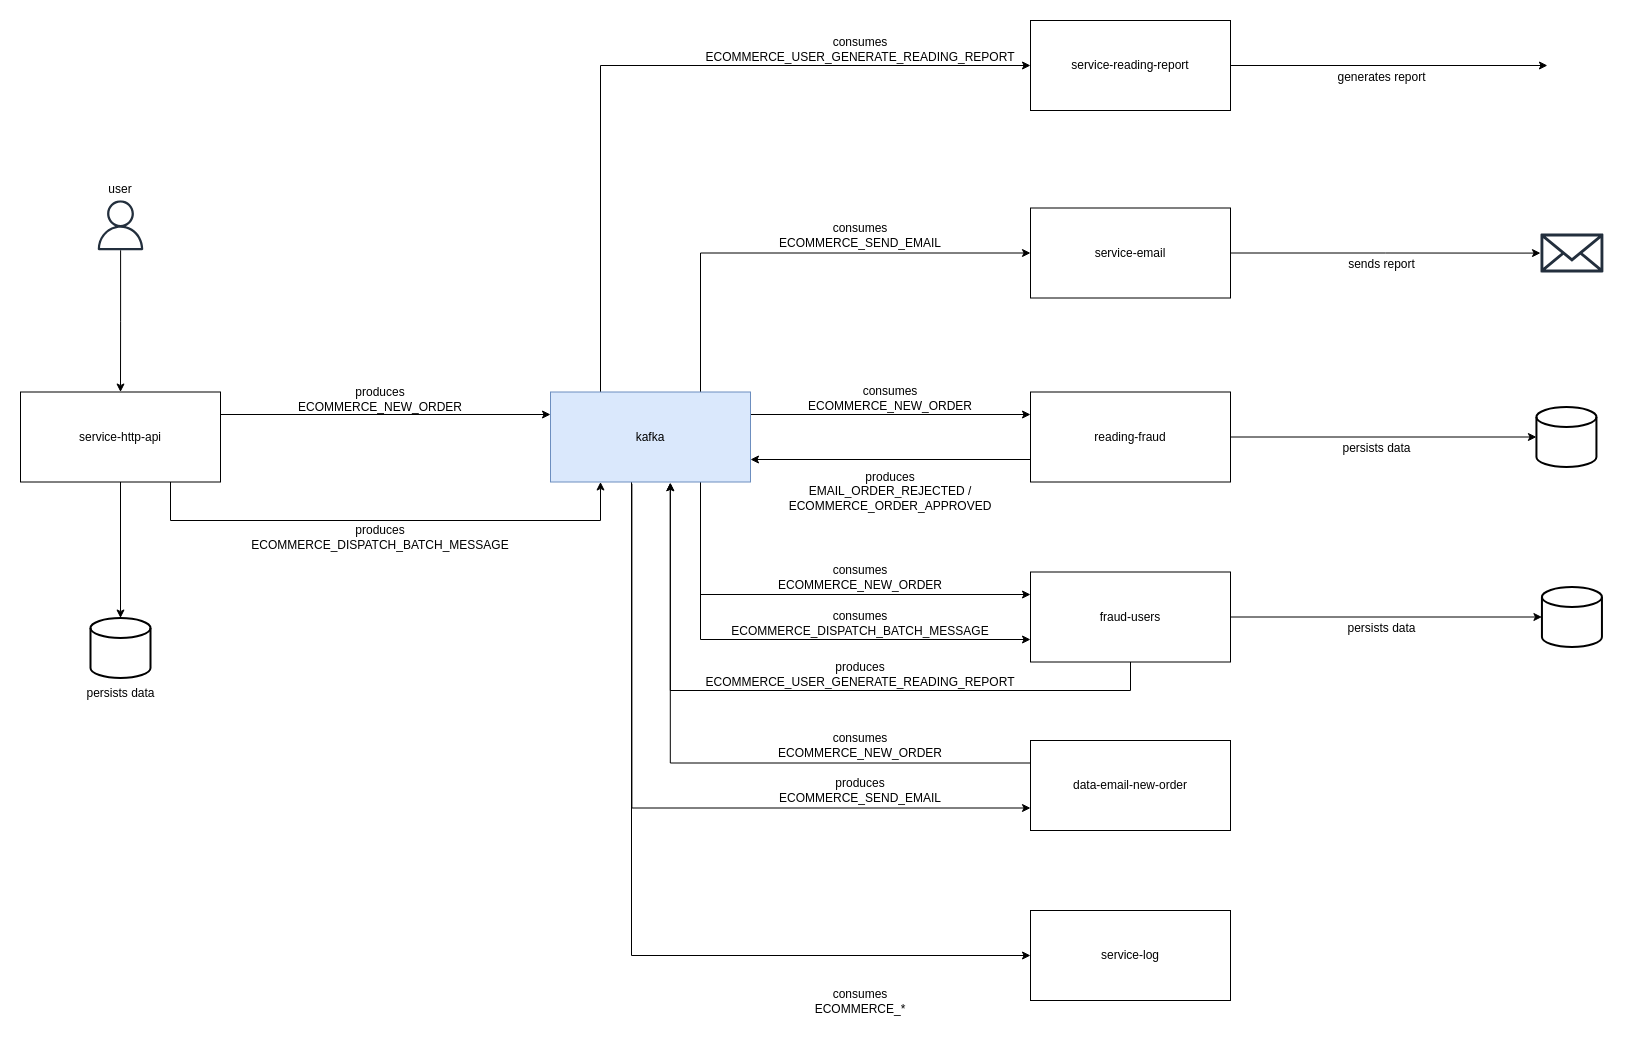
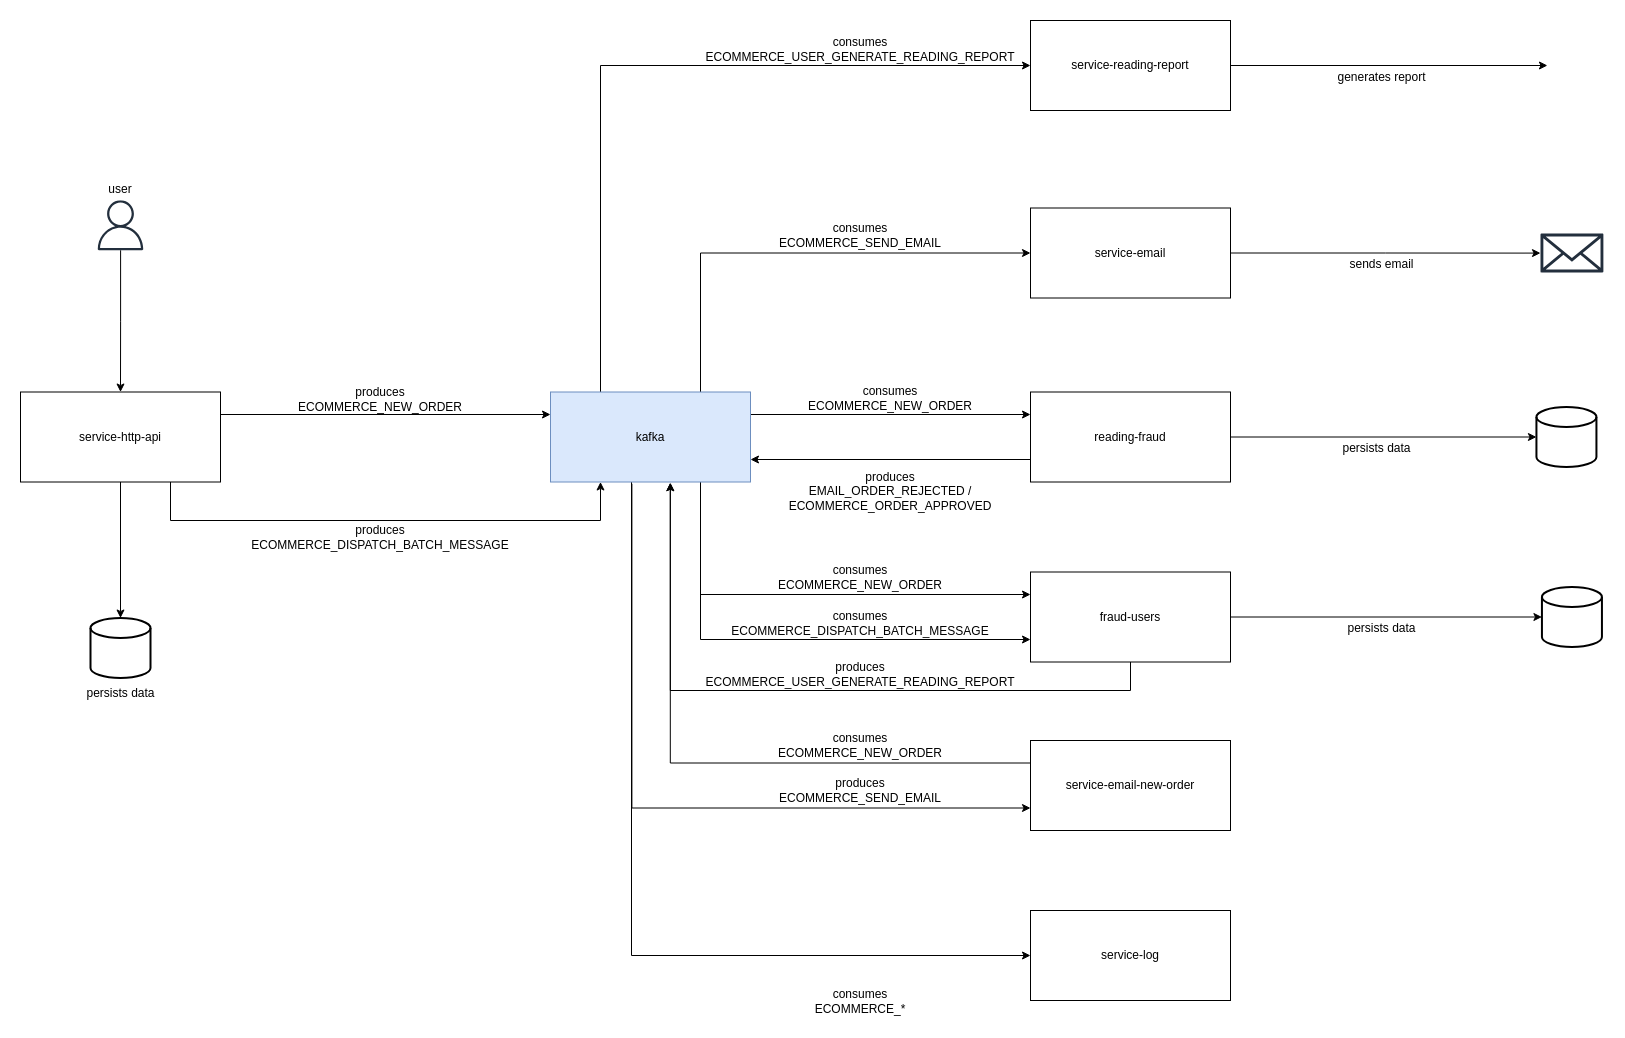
node "sends report": label "sends report" -> "sends email"
node "data-email-new-order": label "data-email-new-order" -> "service-email-new-order"
